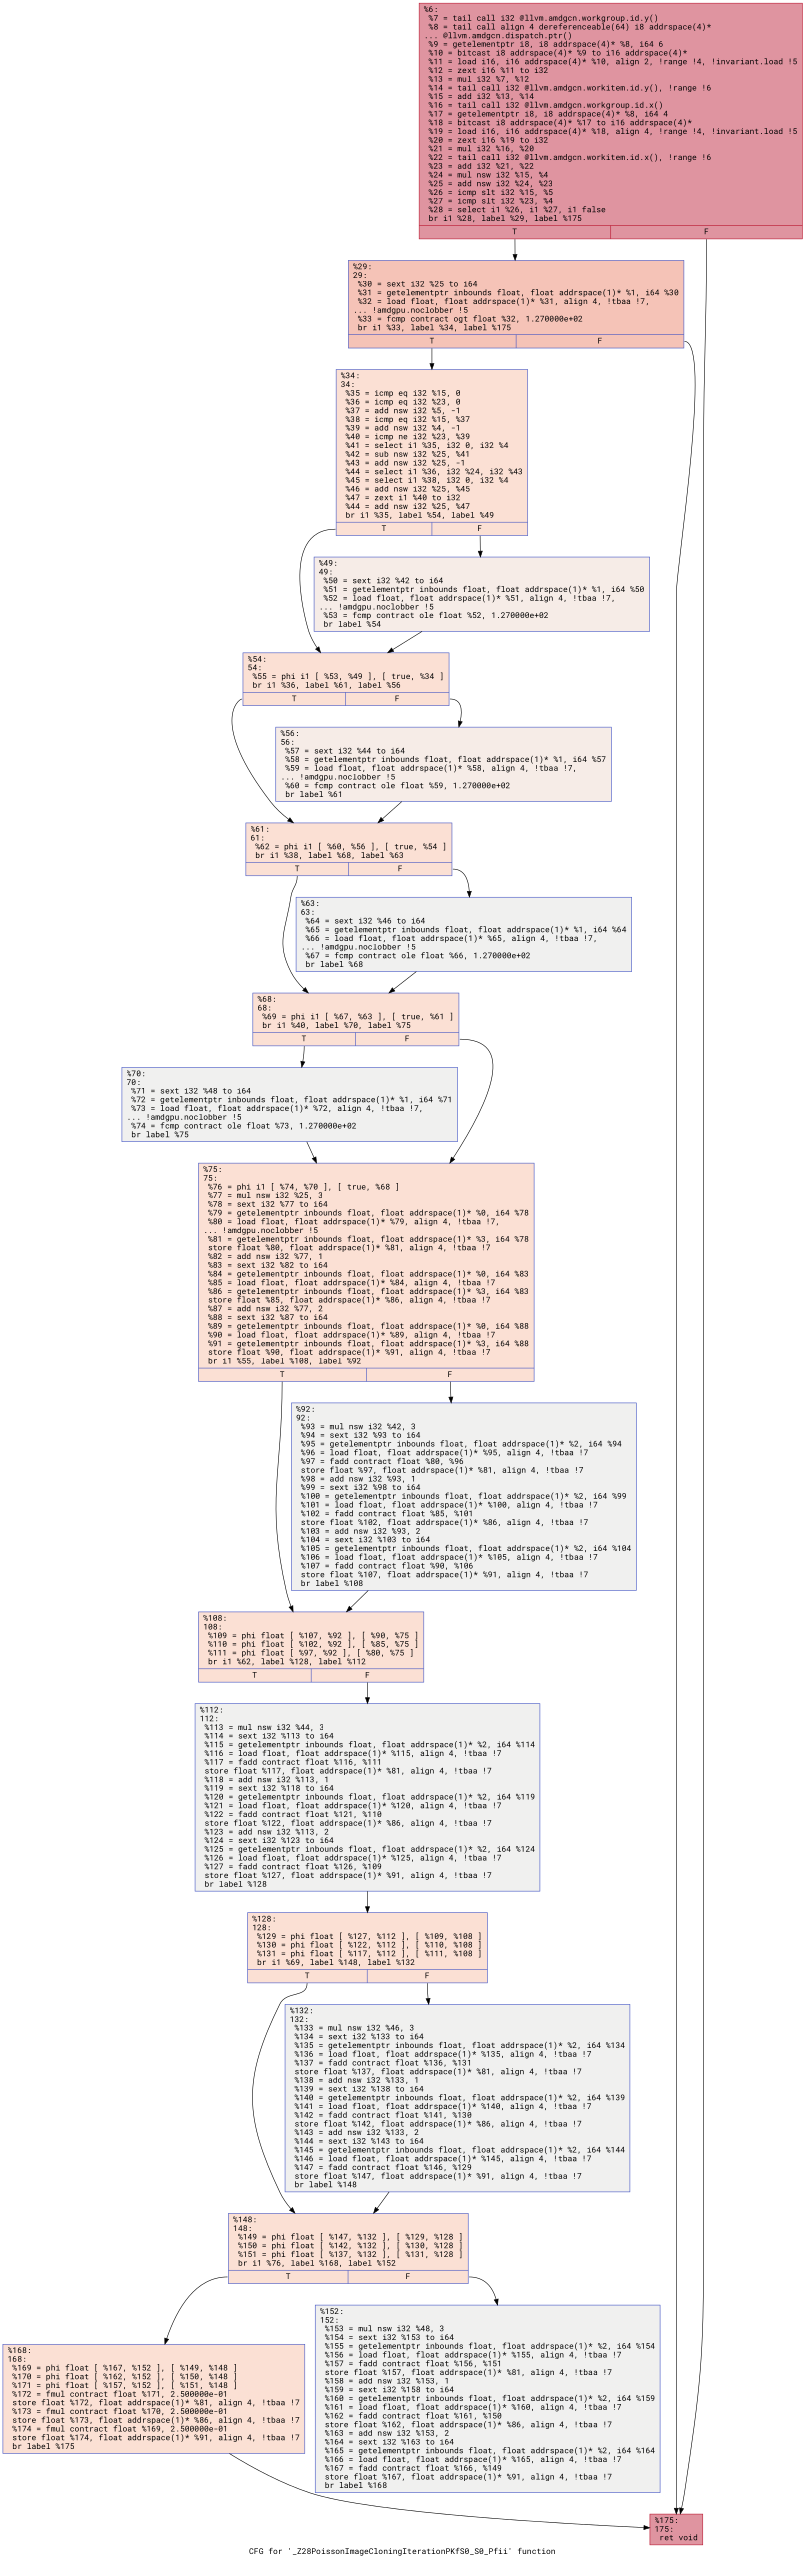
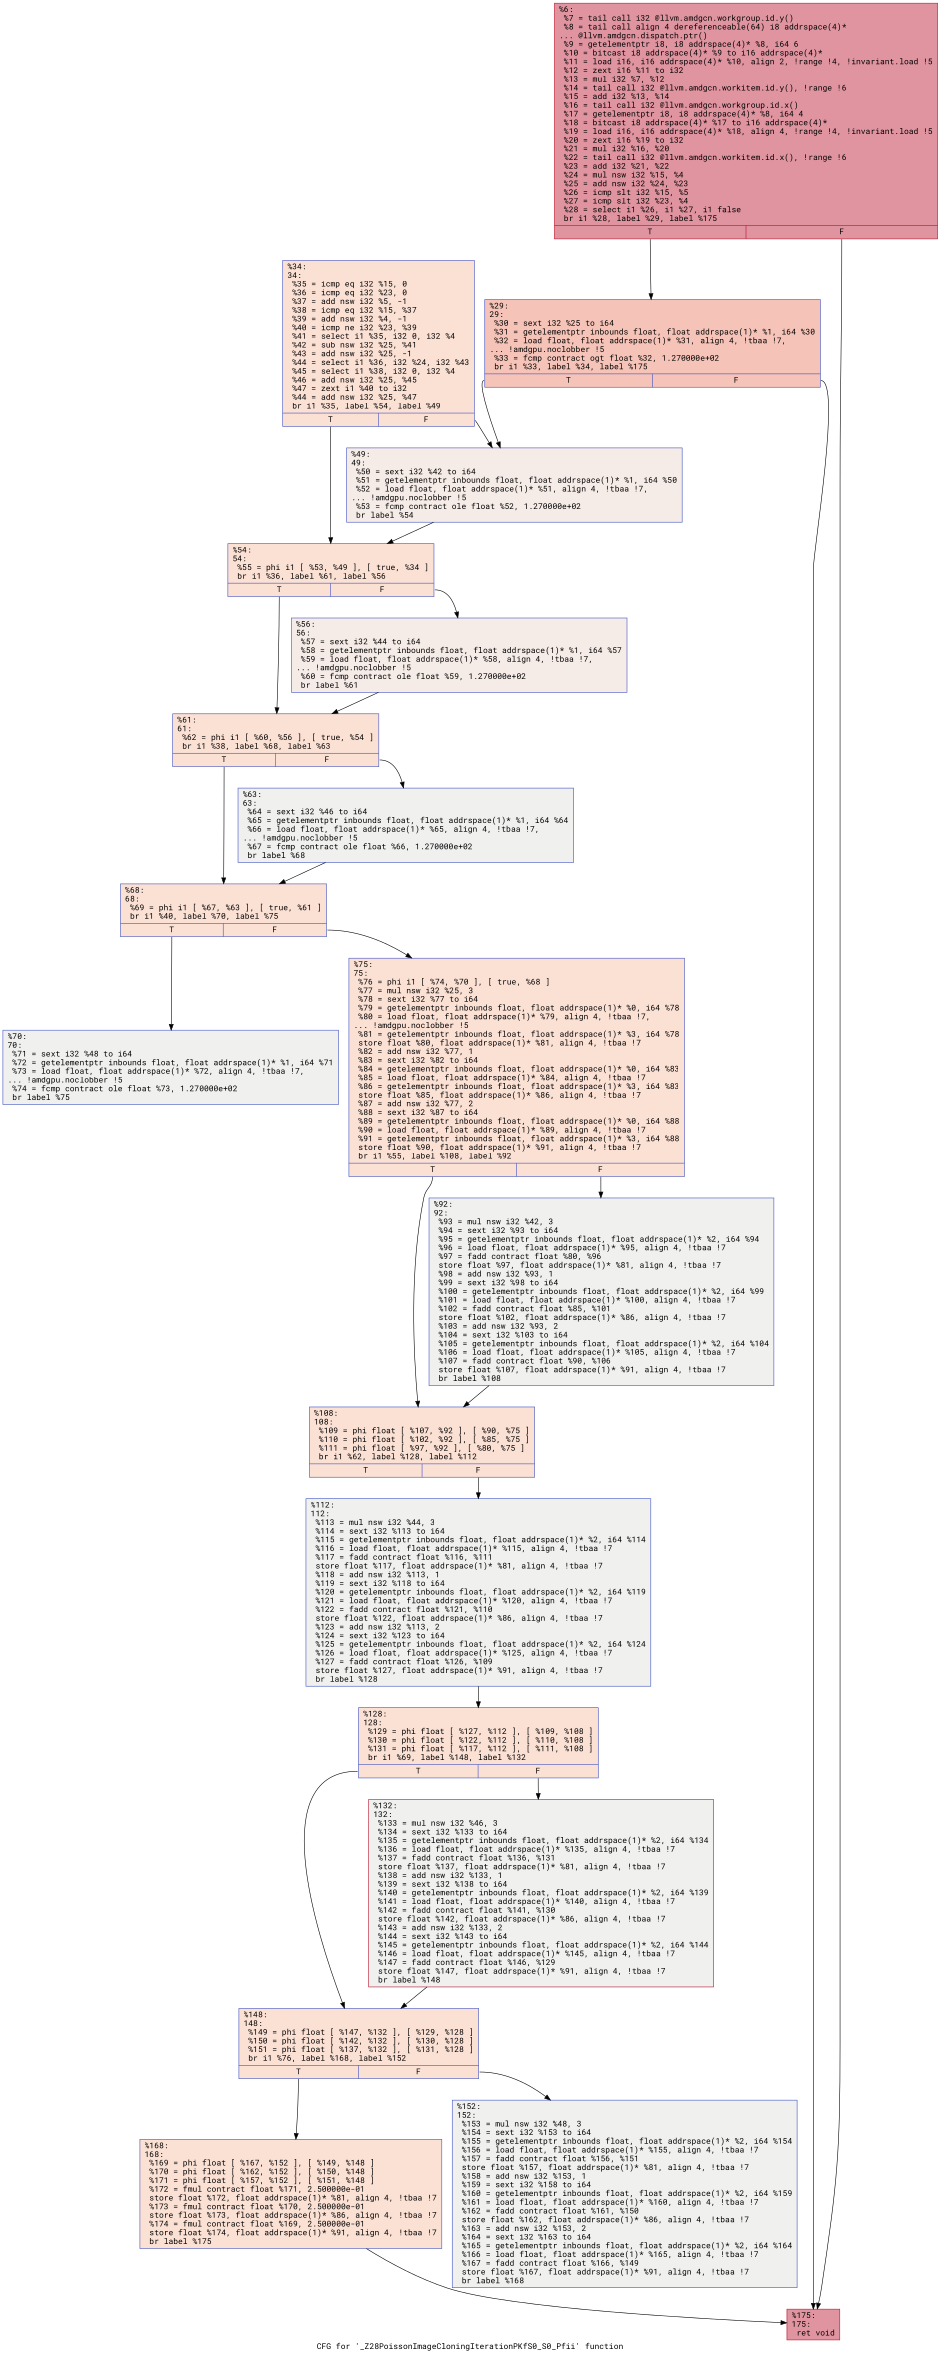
edge "%29:" -> "%34:": now "%29:" -> "%49:"
edge "%70:" -> "%75:": removed
node "%132:": color #3d50c3ff -> #b70d28ff
